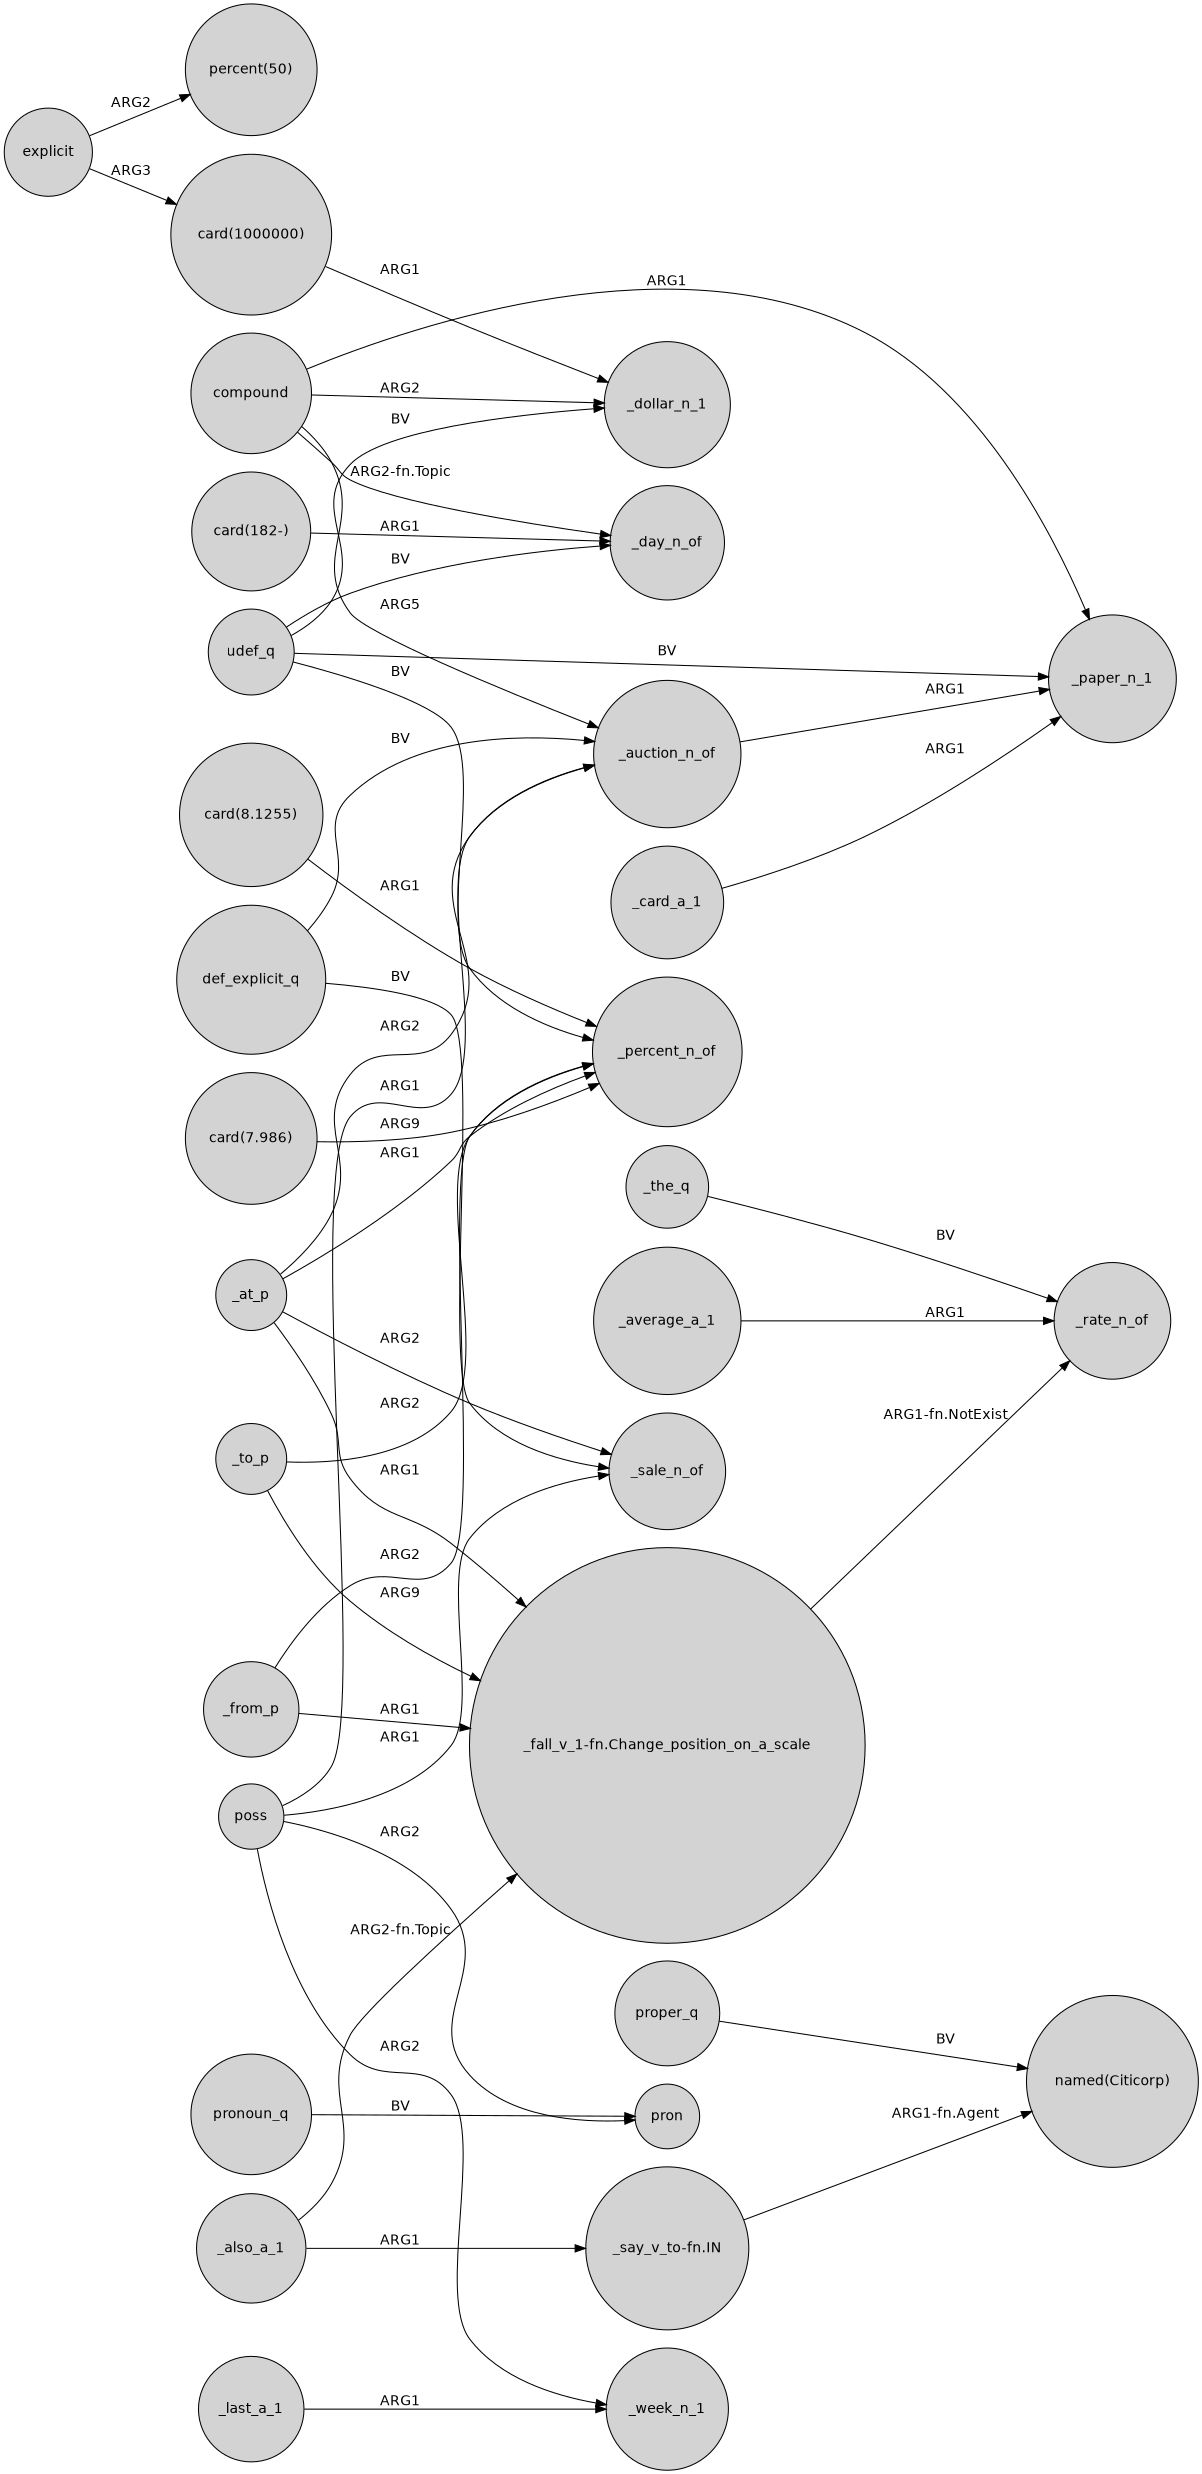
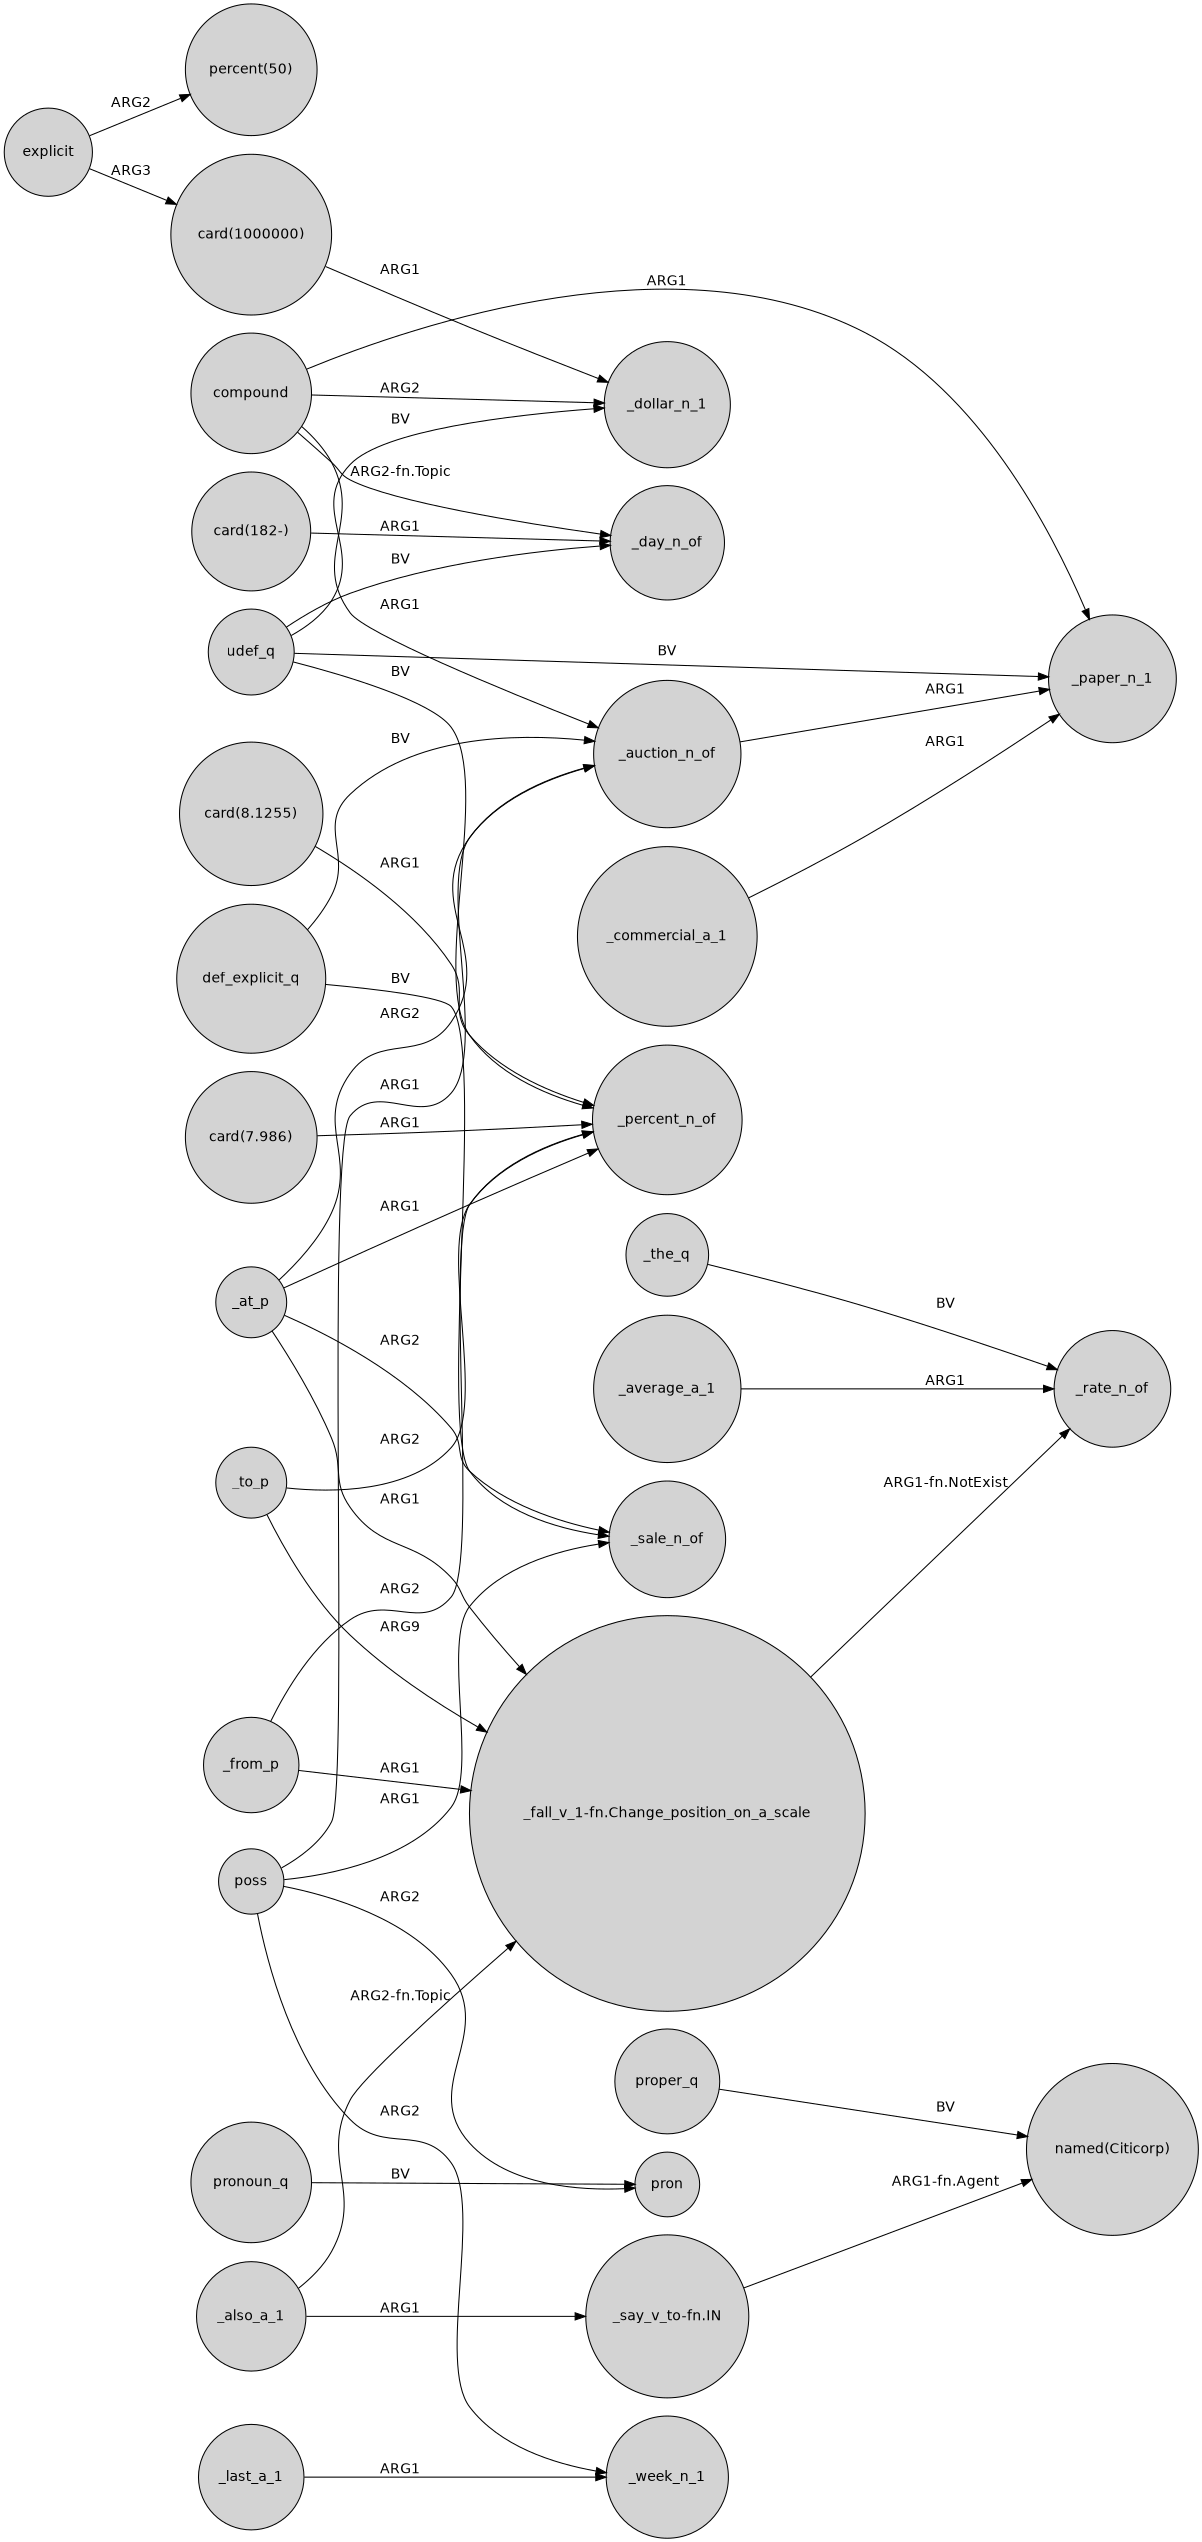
edge "compound" -> "_auction_n_of": label "ARG5" -> "ARG1"
node "_card_a_1": label "_card_a_1" -> "_commercial_a_1"
edge "card(7.986)" -> "_percent_n_of": label "ARG9" -> "ARG1"
